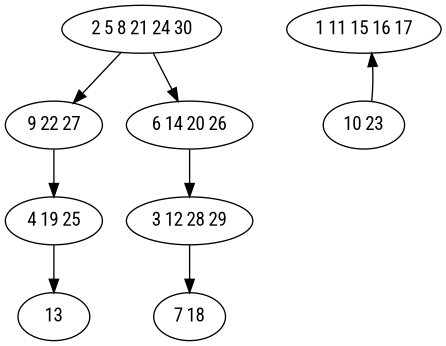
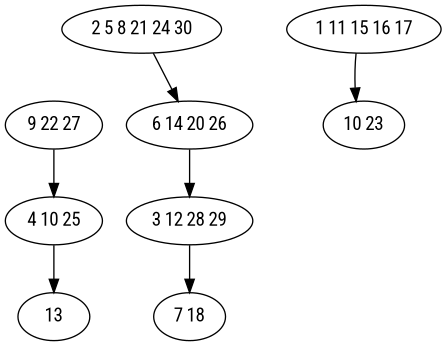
edge "2 5 8 21 24 30" -> "9 22 27": removed
edge "10 23" -> "1 11 15 16 17": reversed
node "4 19 25": label "4 19 25" -> "4 10 25"
